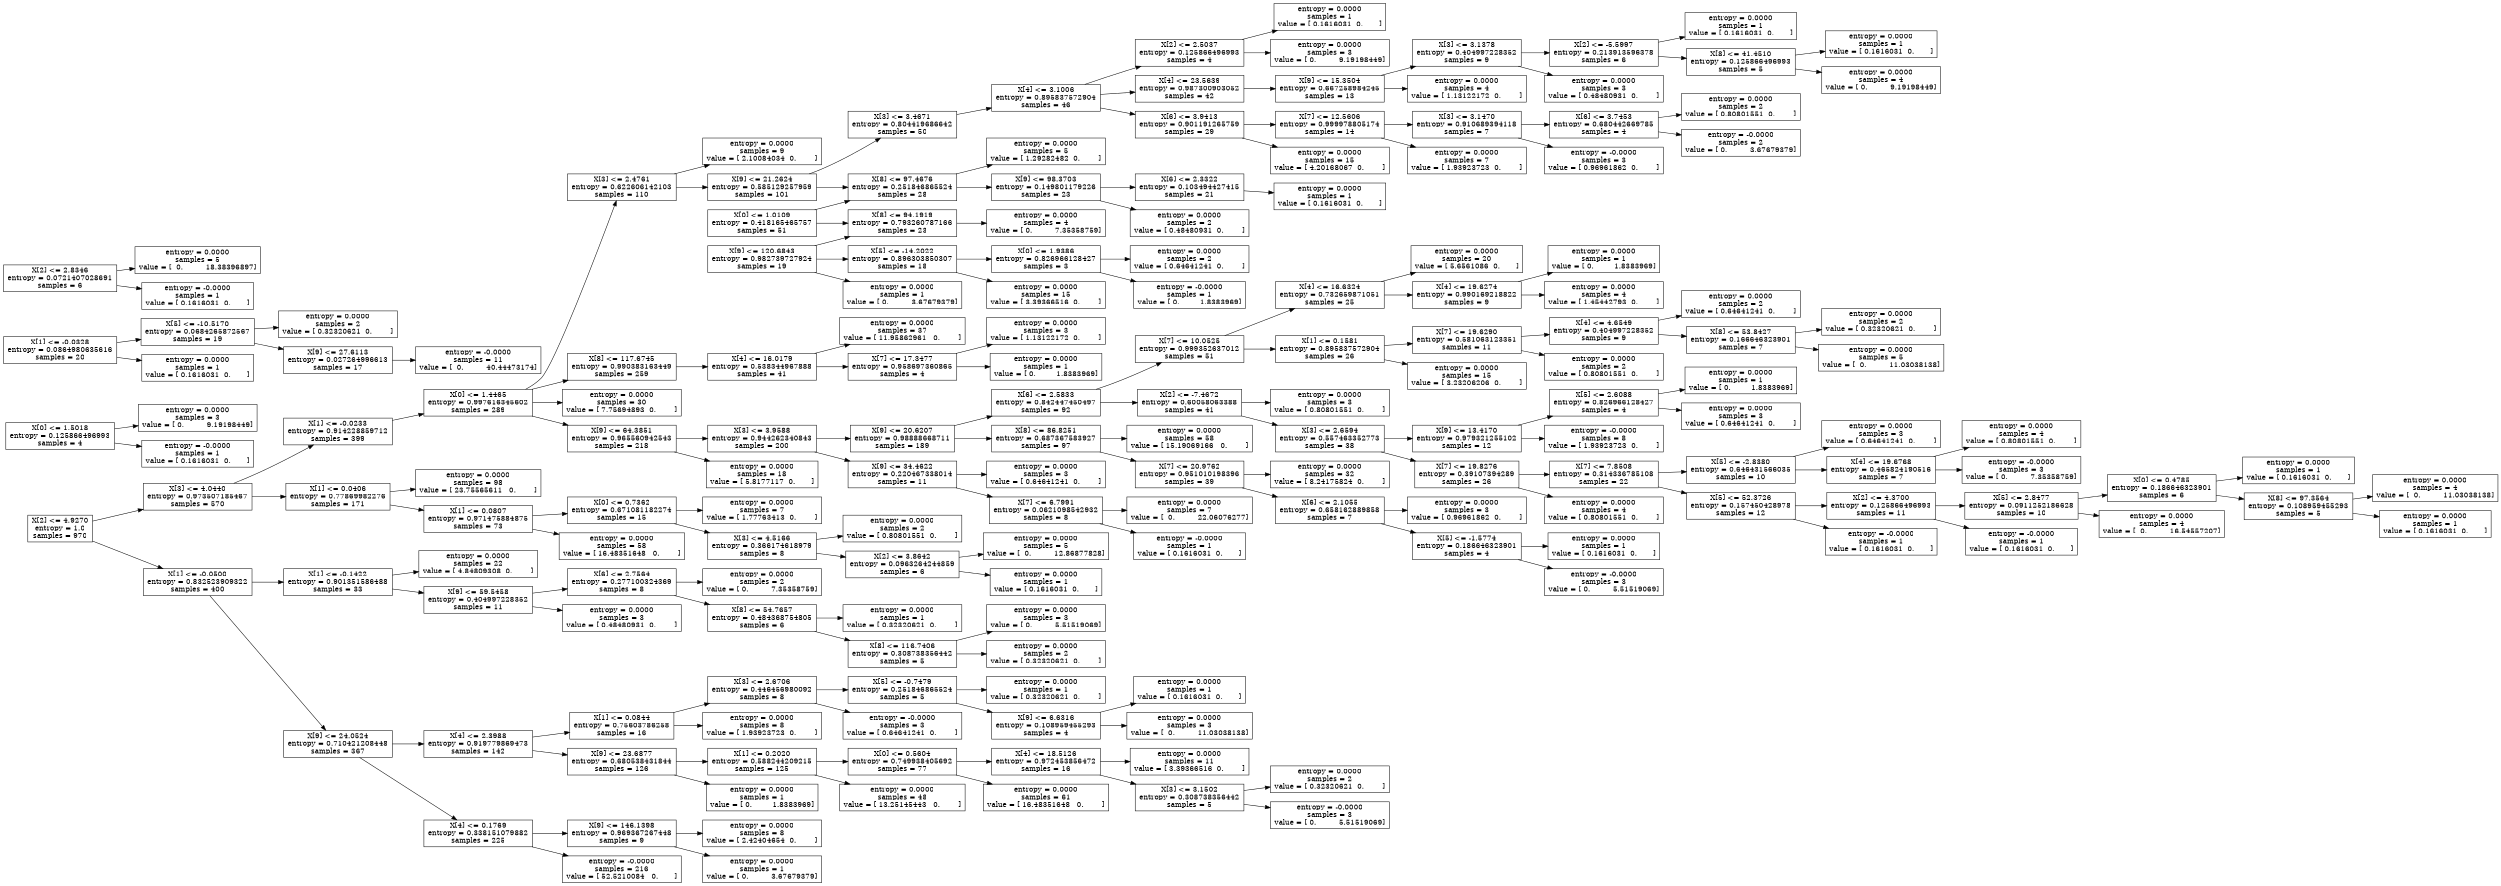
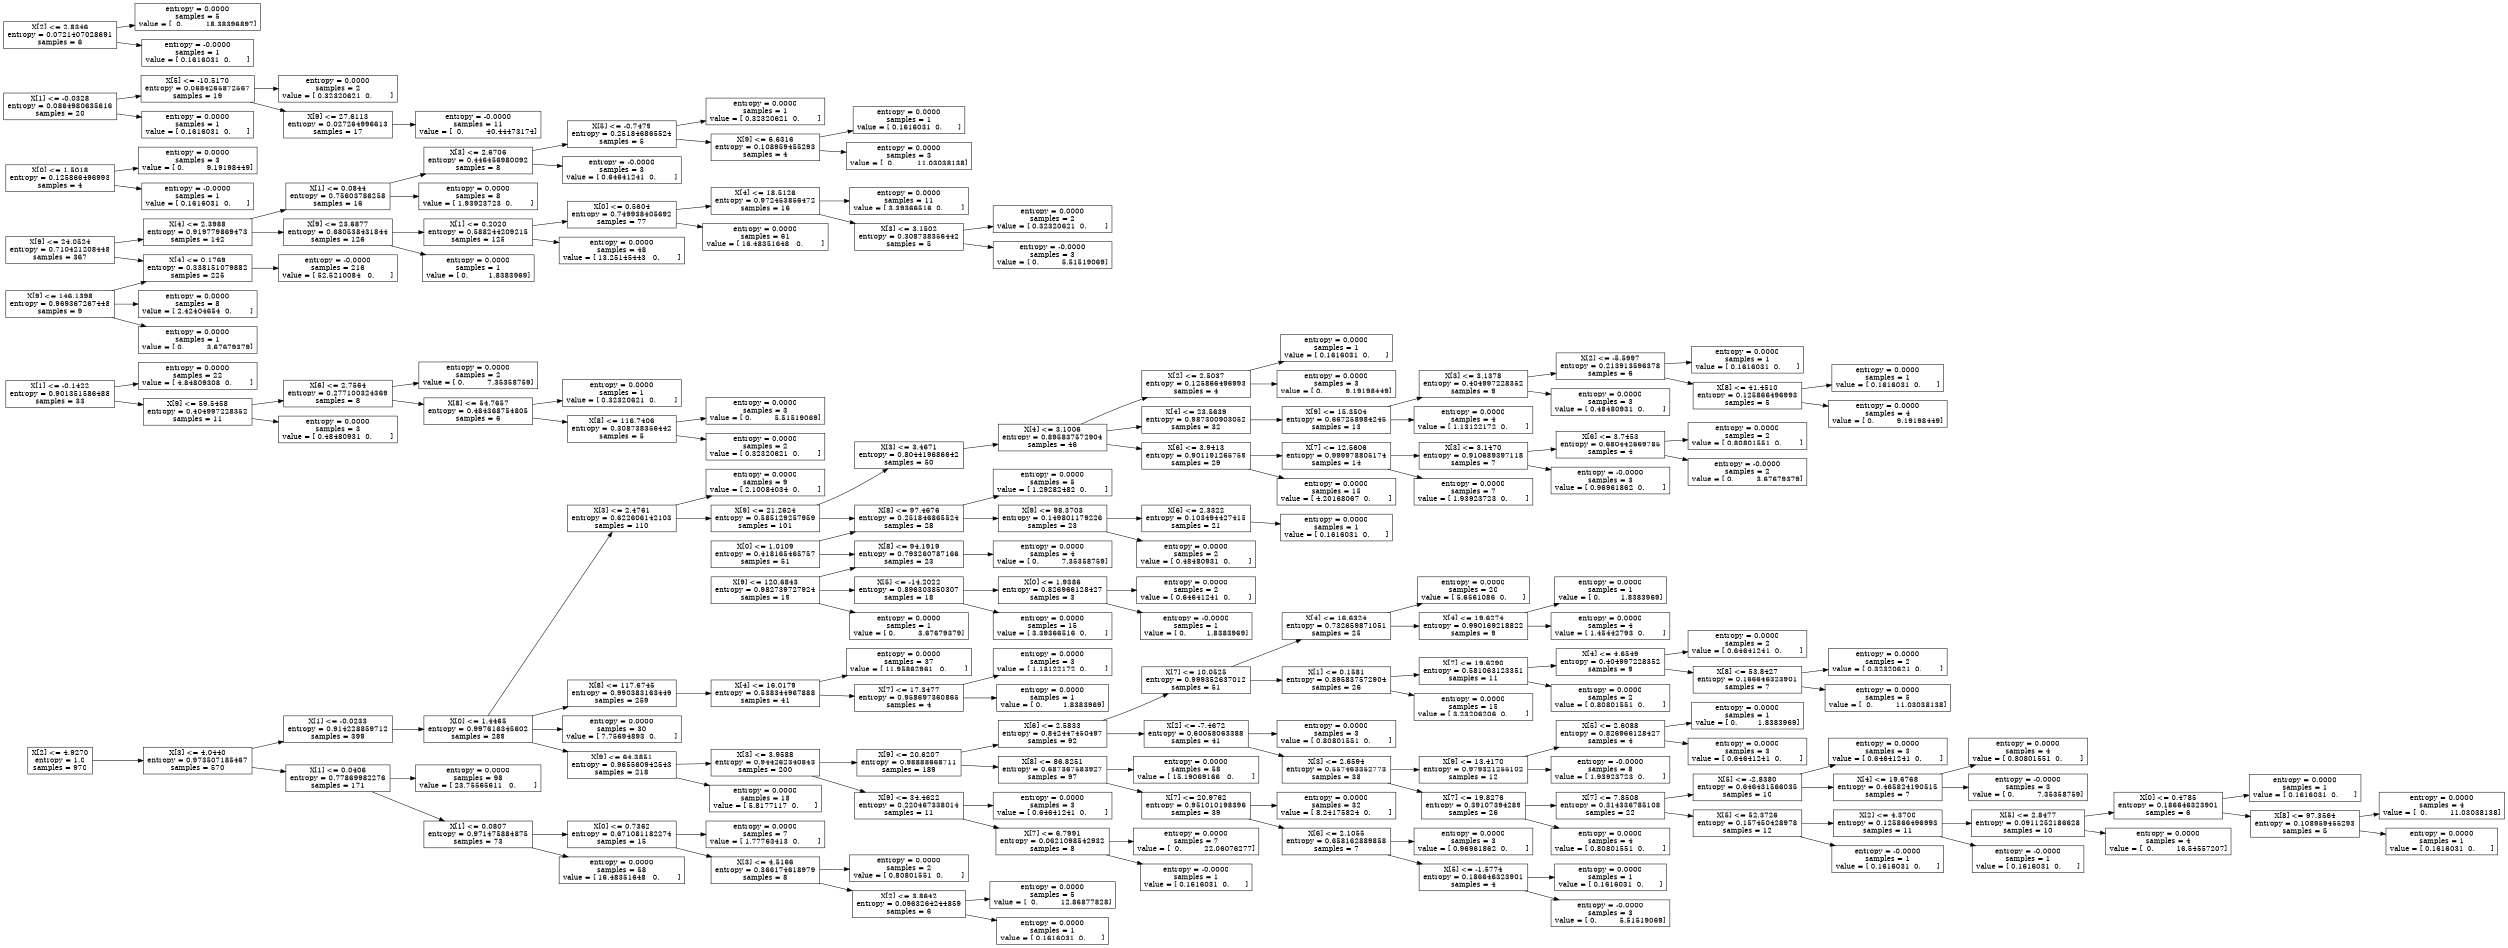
node "X[4] <= 23.5639 entropy = 0.987300903052 samples = 42": label "X[4] <= 23.5639 entropy = 0.987300903052 samples = 42" -> "X[4] <= 23.5639 entropy = 0.987300903052 samples = 32"
node "X[3] <= 3.1470 entropy = 0.910689394118 samples = 7": label "X[3] <= 3.1470 entropy = 0.910689394118 samples = 7" -> "X[3] <= 3.1470 entropy = 0.910689397118 samples = 7"
node "X[4] <= 19.6768 entropy = 0.465824190516 samples = 7": label "X[4] <= 19.6768 entropy = 0.465824190516 samples = 7" -> "X[4] <= 19.6768 entropy = 0.465824190515 samples = 7"
node "X[1] <= -0.0500 entropy = 0.832523909322 samples = 400": removed
edge "X[4] <= 0.1769 entropy = 0.338151079882 samples = 225" -> "X[9] <= 146.1398 entropy = 0.969367267448 samples = 9": reversed
